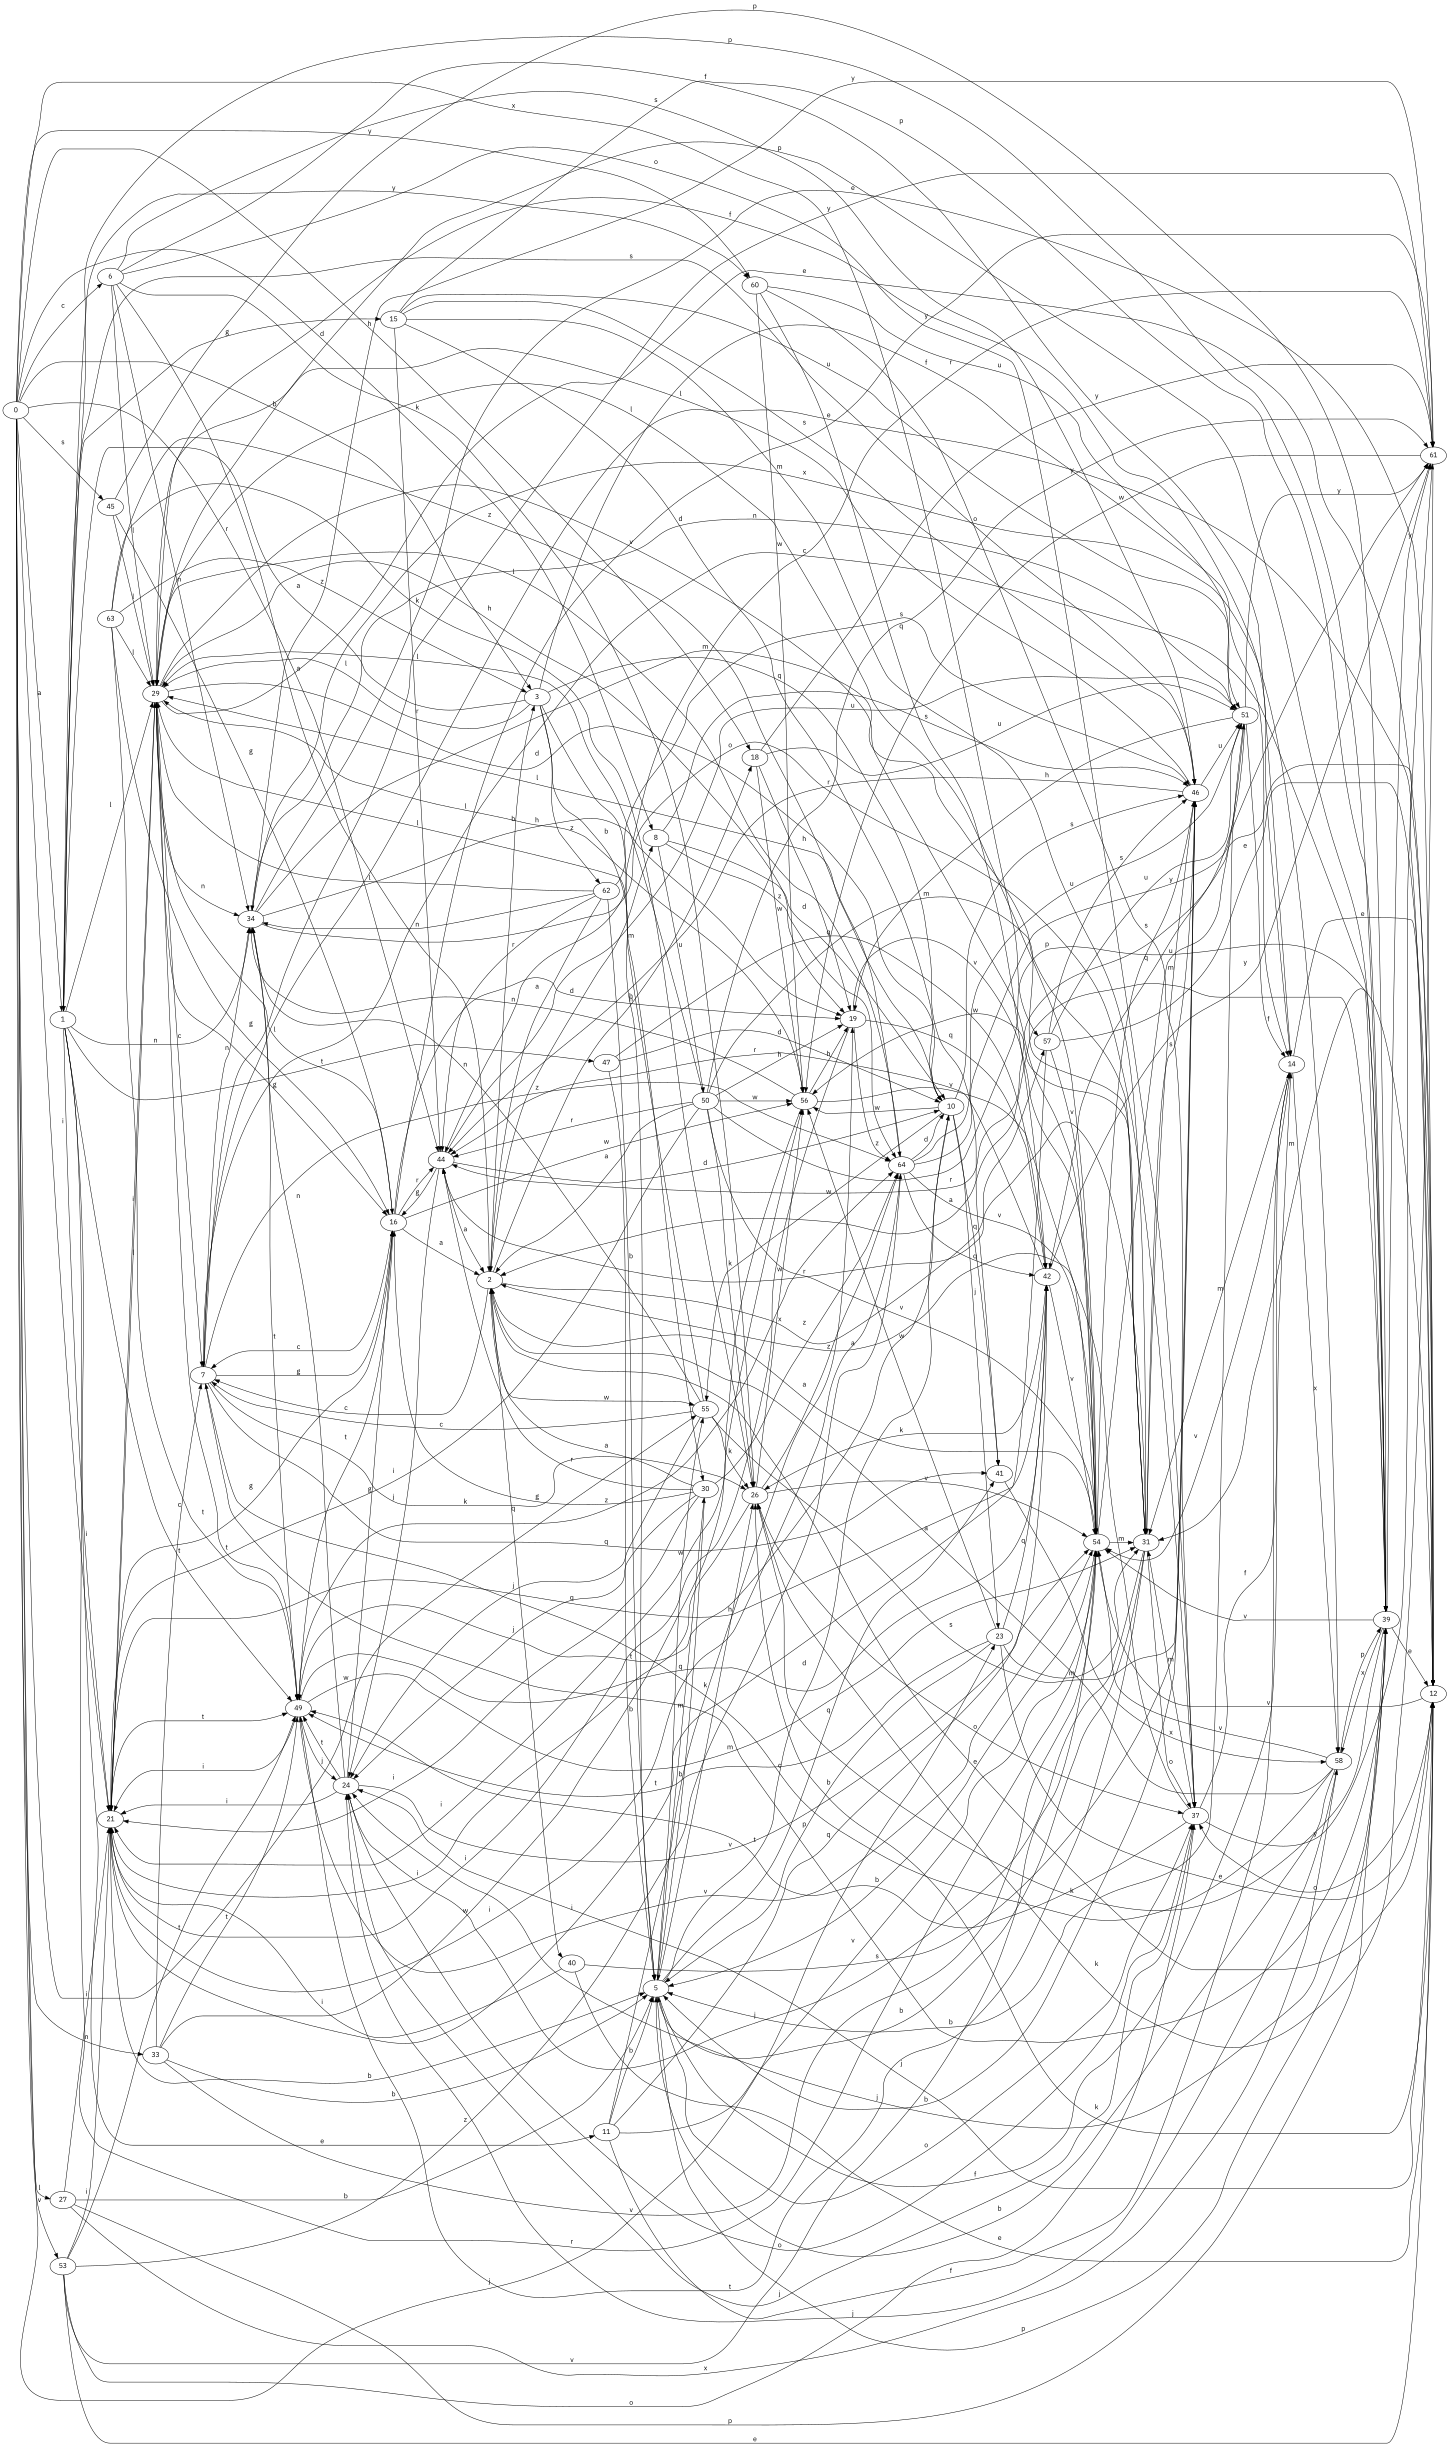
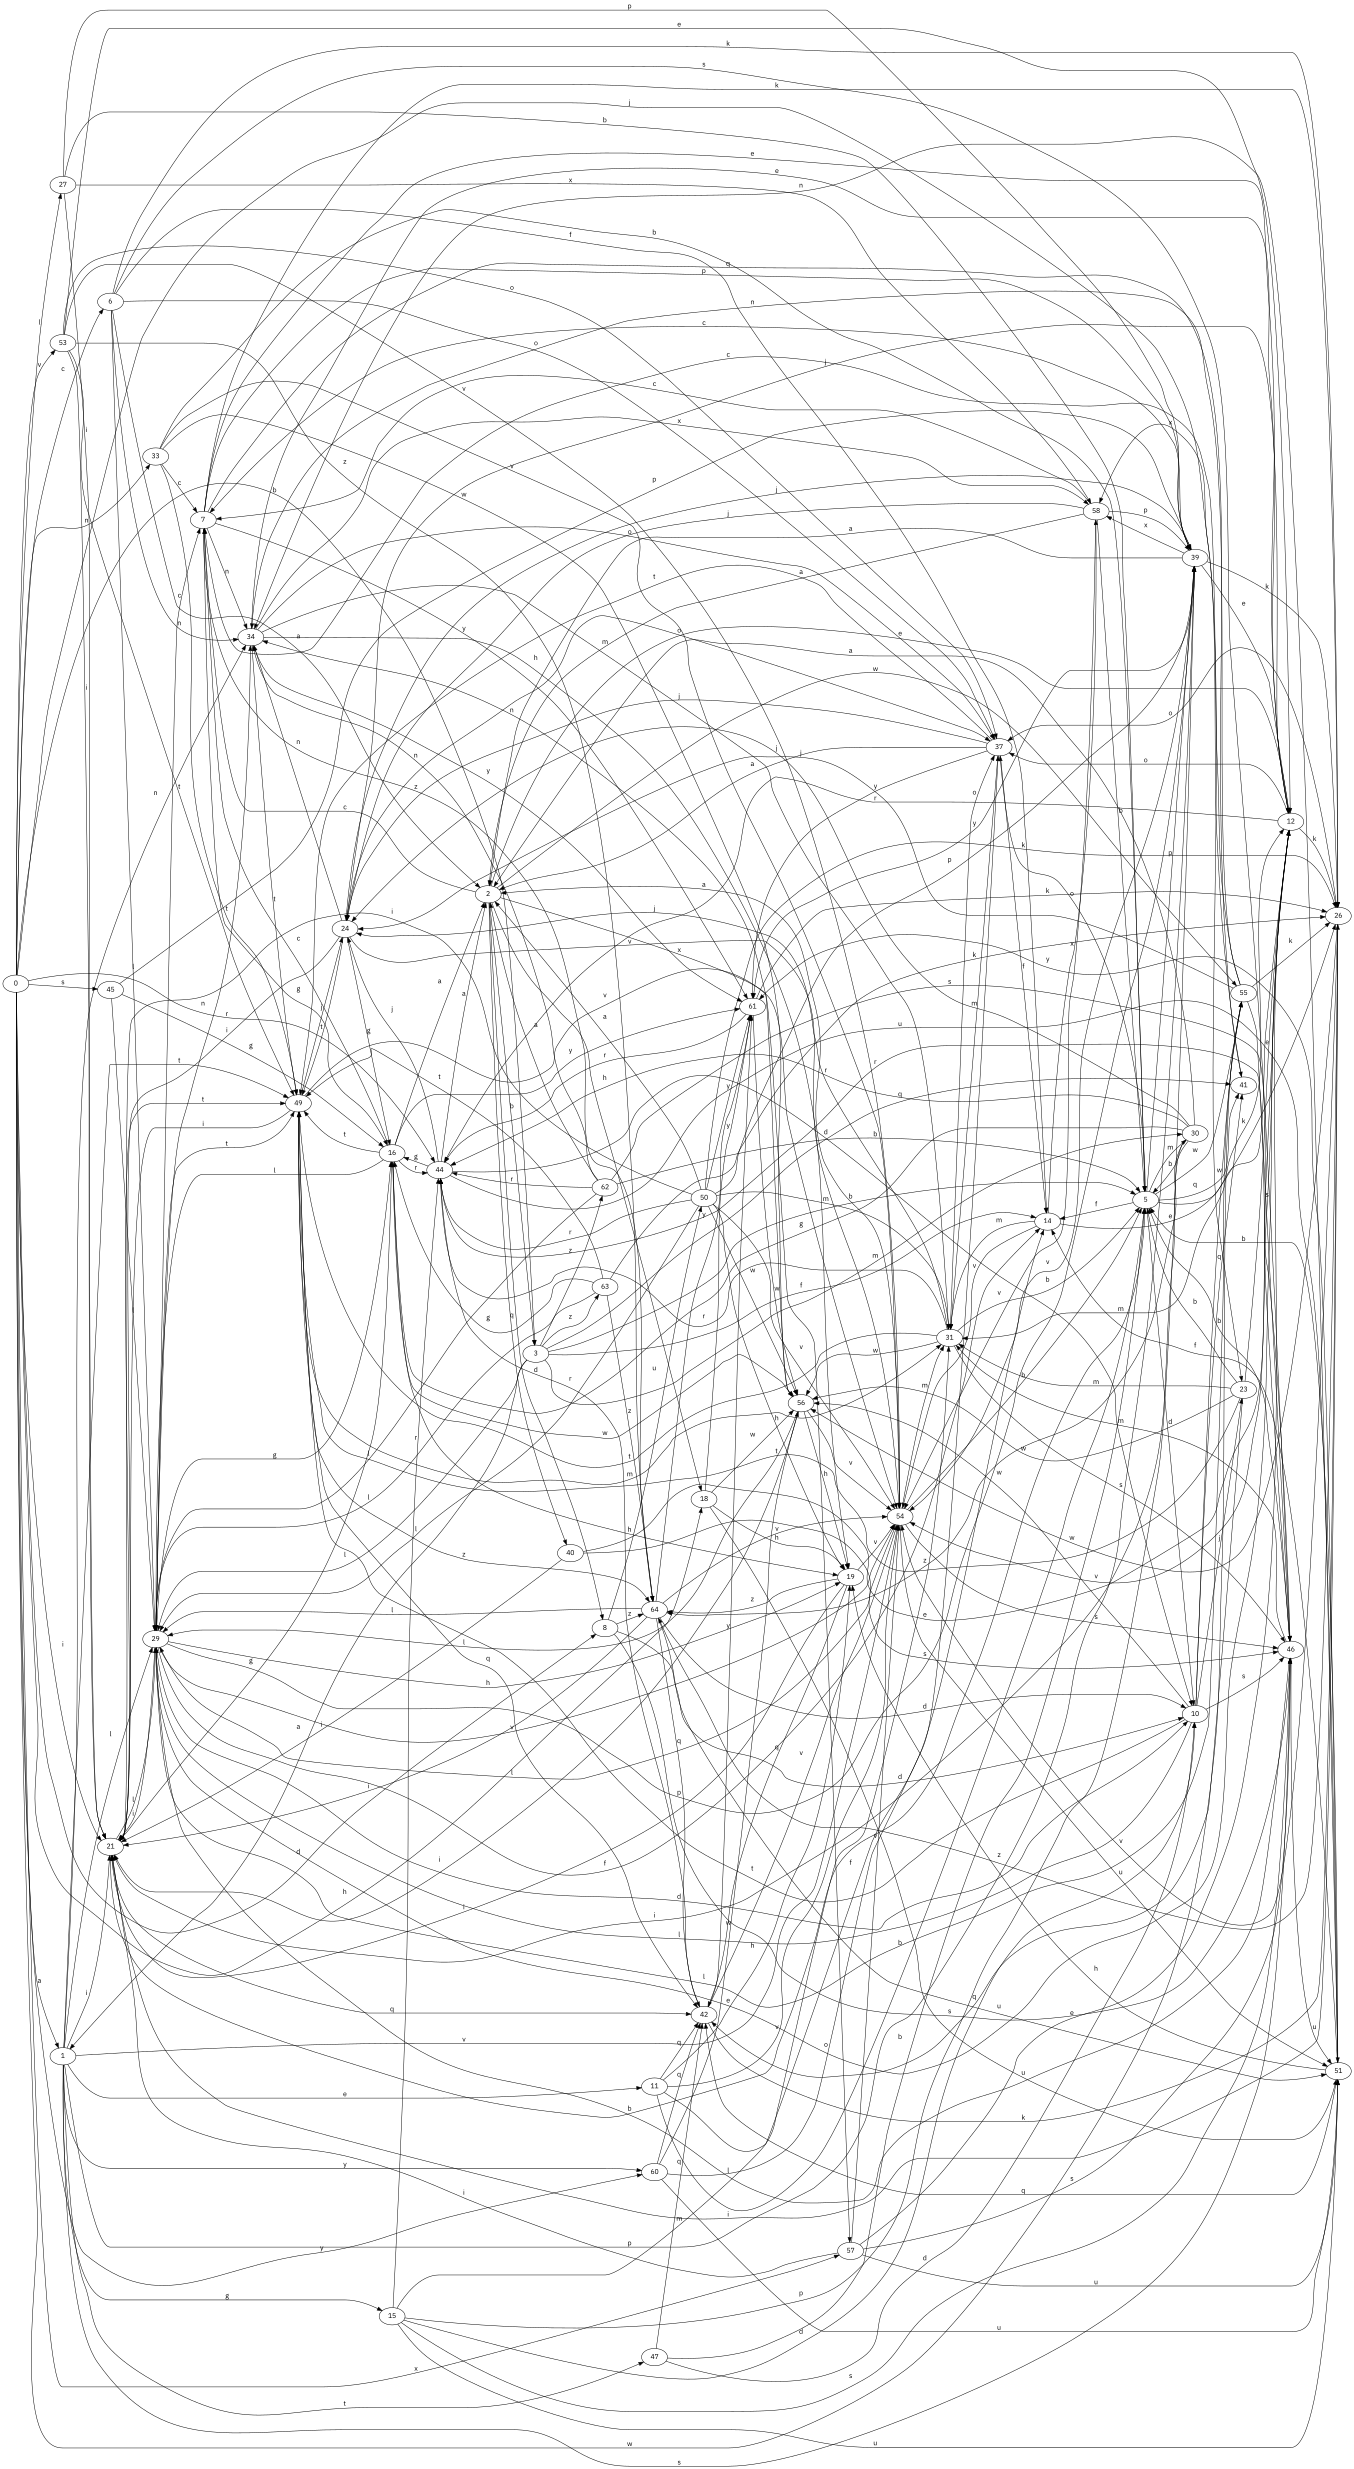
edge "63" -> "3": reversed
edge "1" -> "54": label "r" -> "v"
